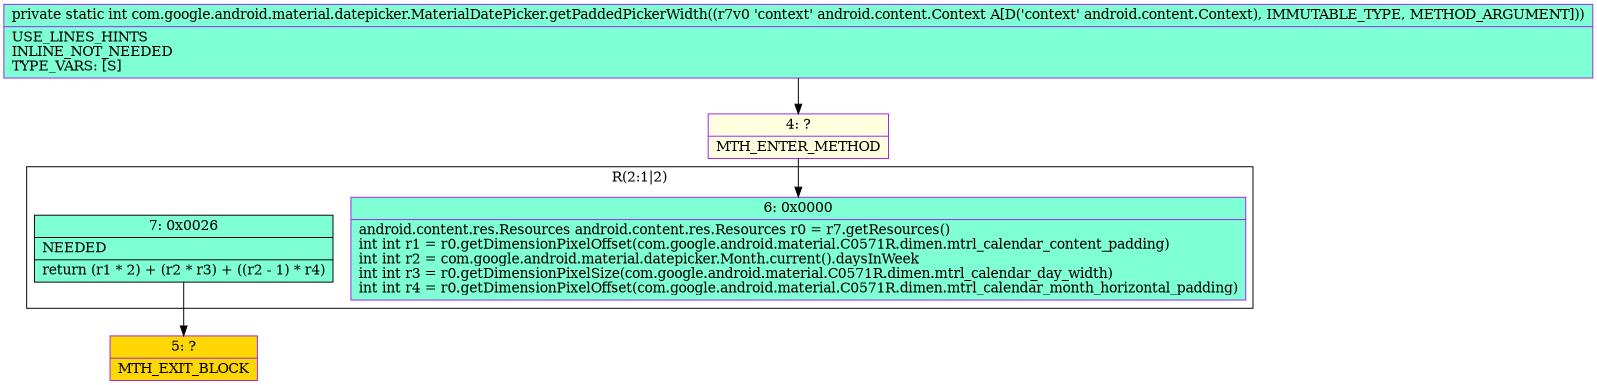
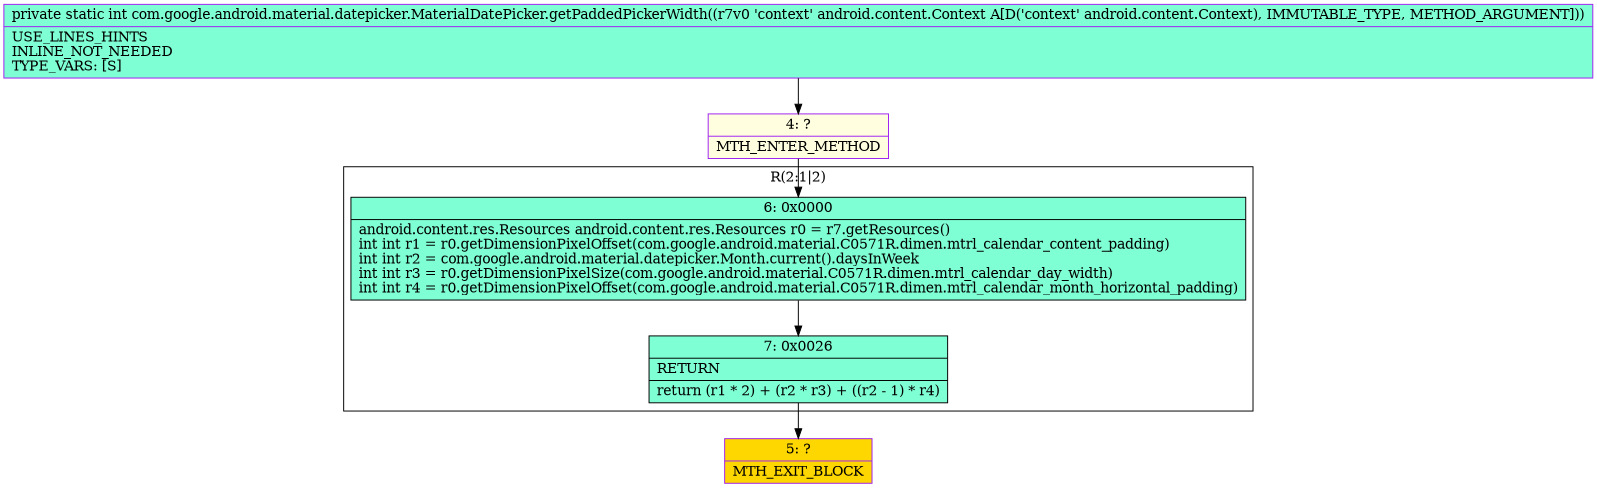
node "7: 0x0026": text "NEEDED" -> "RETURN"
node "6: 0x0000": color purple -> black
edge "6: 0x0000" -> "7: 0x0026": added
